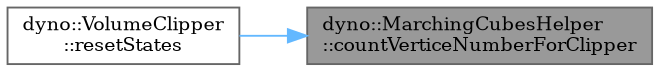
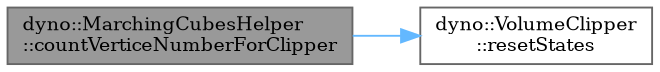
edge "dyno::VolumeClipper ::resetStates" -> "dyno::MarchingCubesHelper ::countVerticeNumberForClipper": reversed
